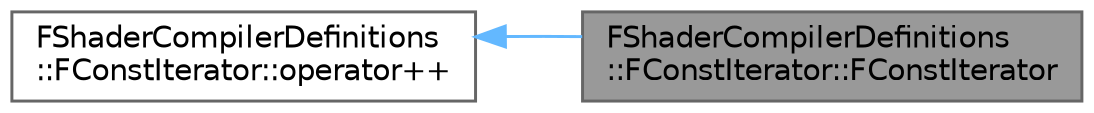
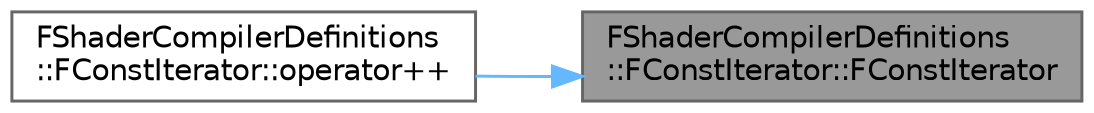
edge "FShaderCompilerDefinitions ::FConstIterator::FConstIterator" -> "FShaderCompilerDefinitions ::FConstIterator::operator++": reversed
